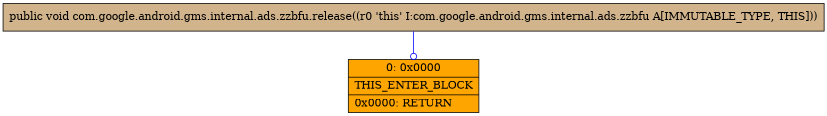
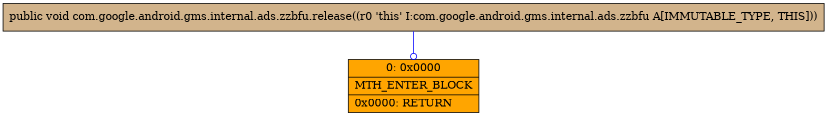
node "0: 0x0000": text "THIS_ENTER_BLOCK" -> "MTH_ENTER_BLOCK"
